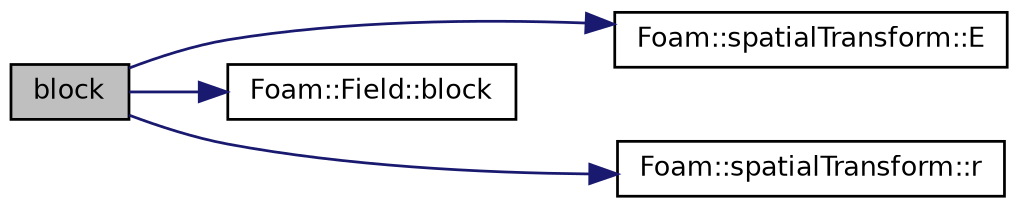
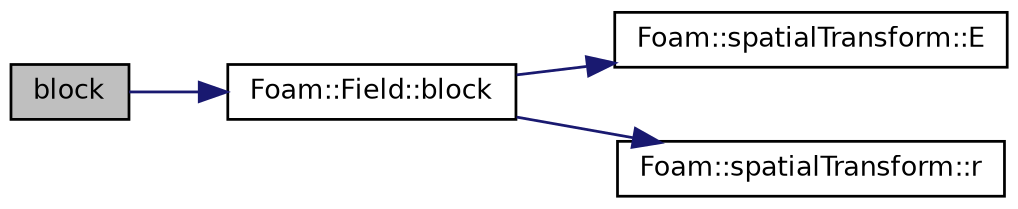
edge "block" -> "Foam::spatialTransform::E": now "Foam::Field::block" -> "Foam::spatialTransform::E"
edge "block" -> "Foam::spatialTransform::r": now "Foam::Field::block" -> "Foam::spatialTransform::r"
